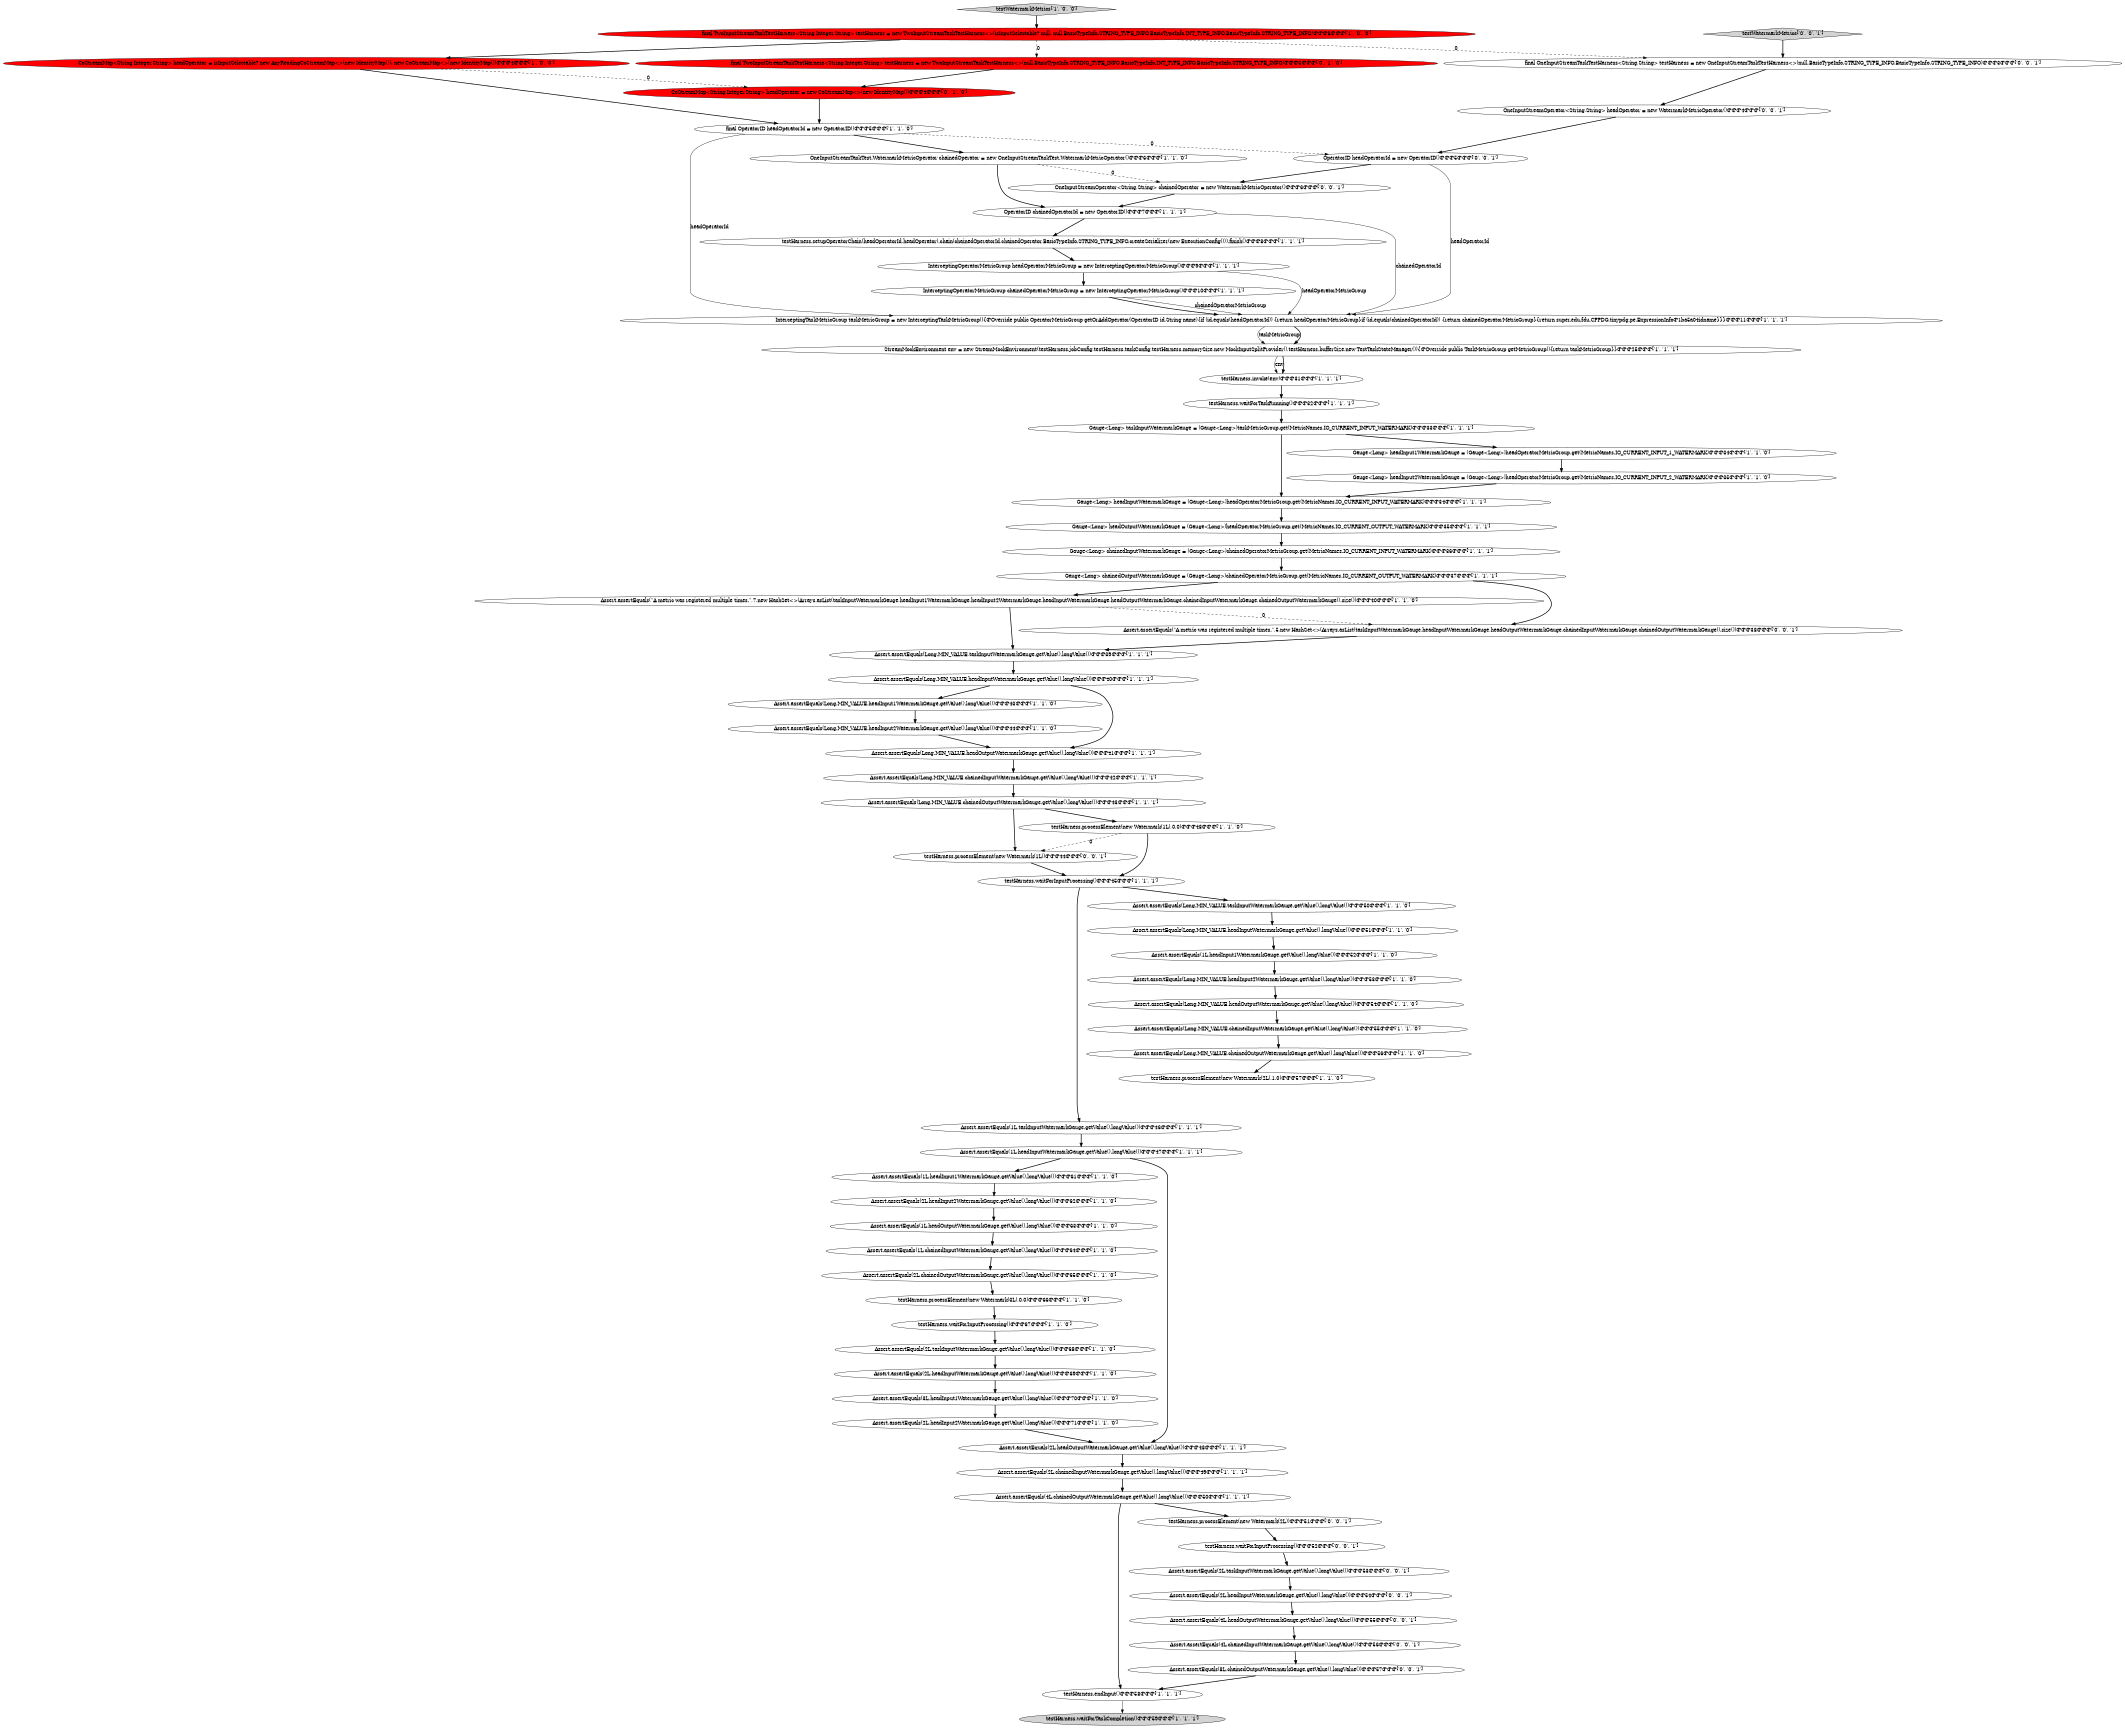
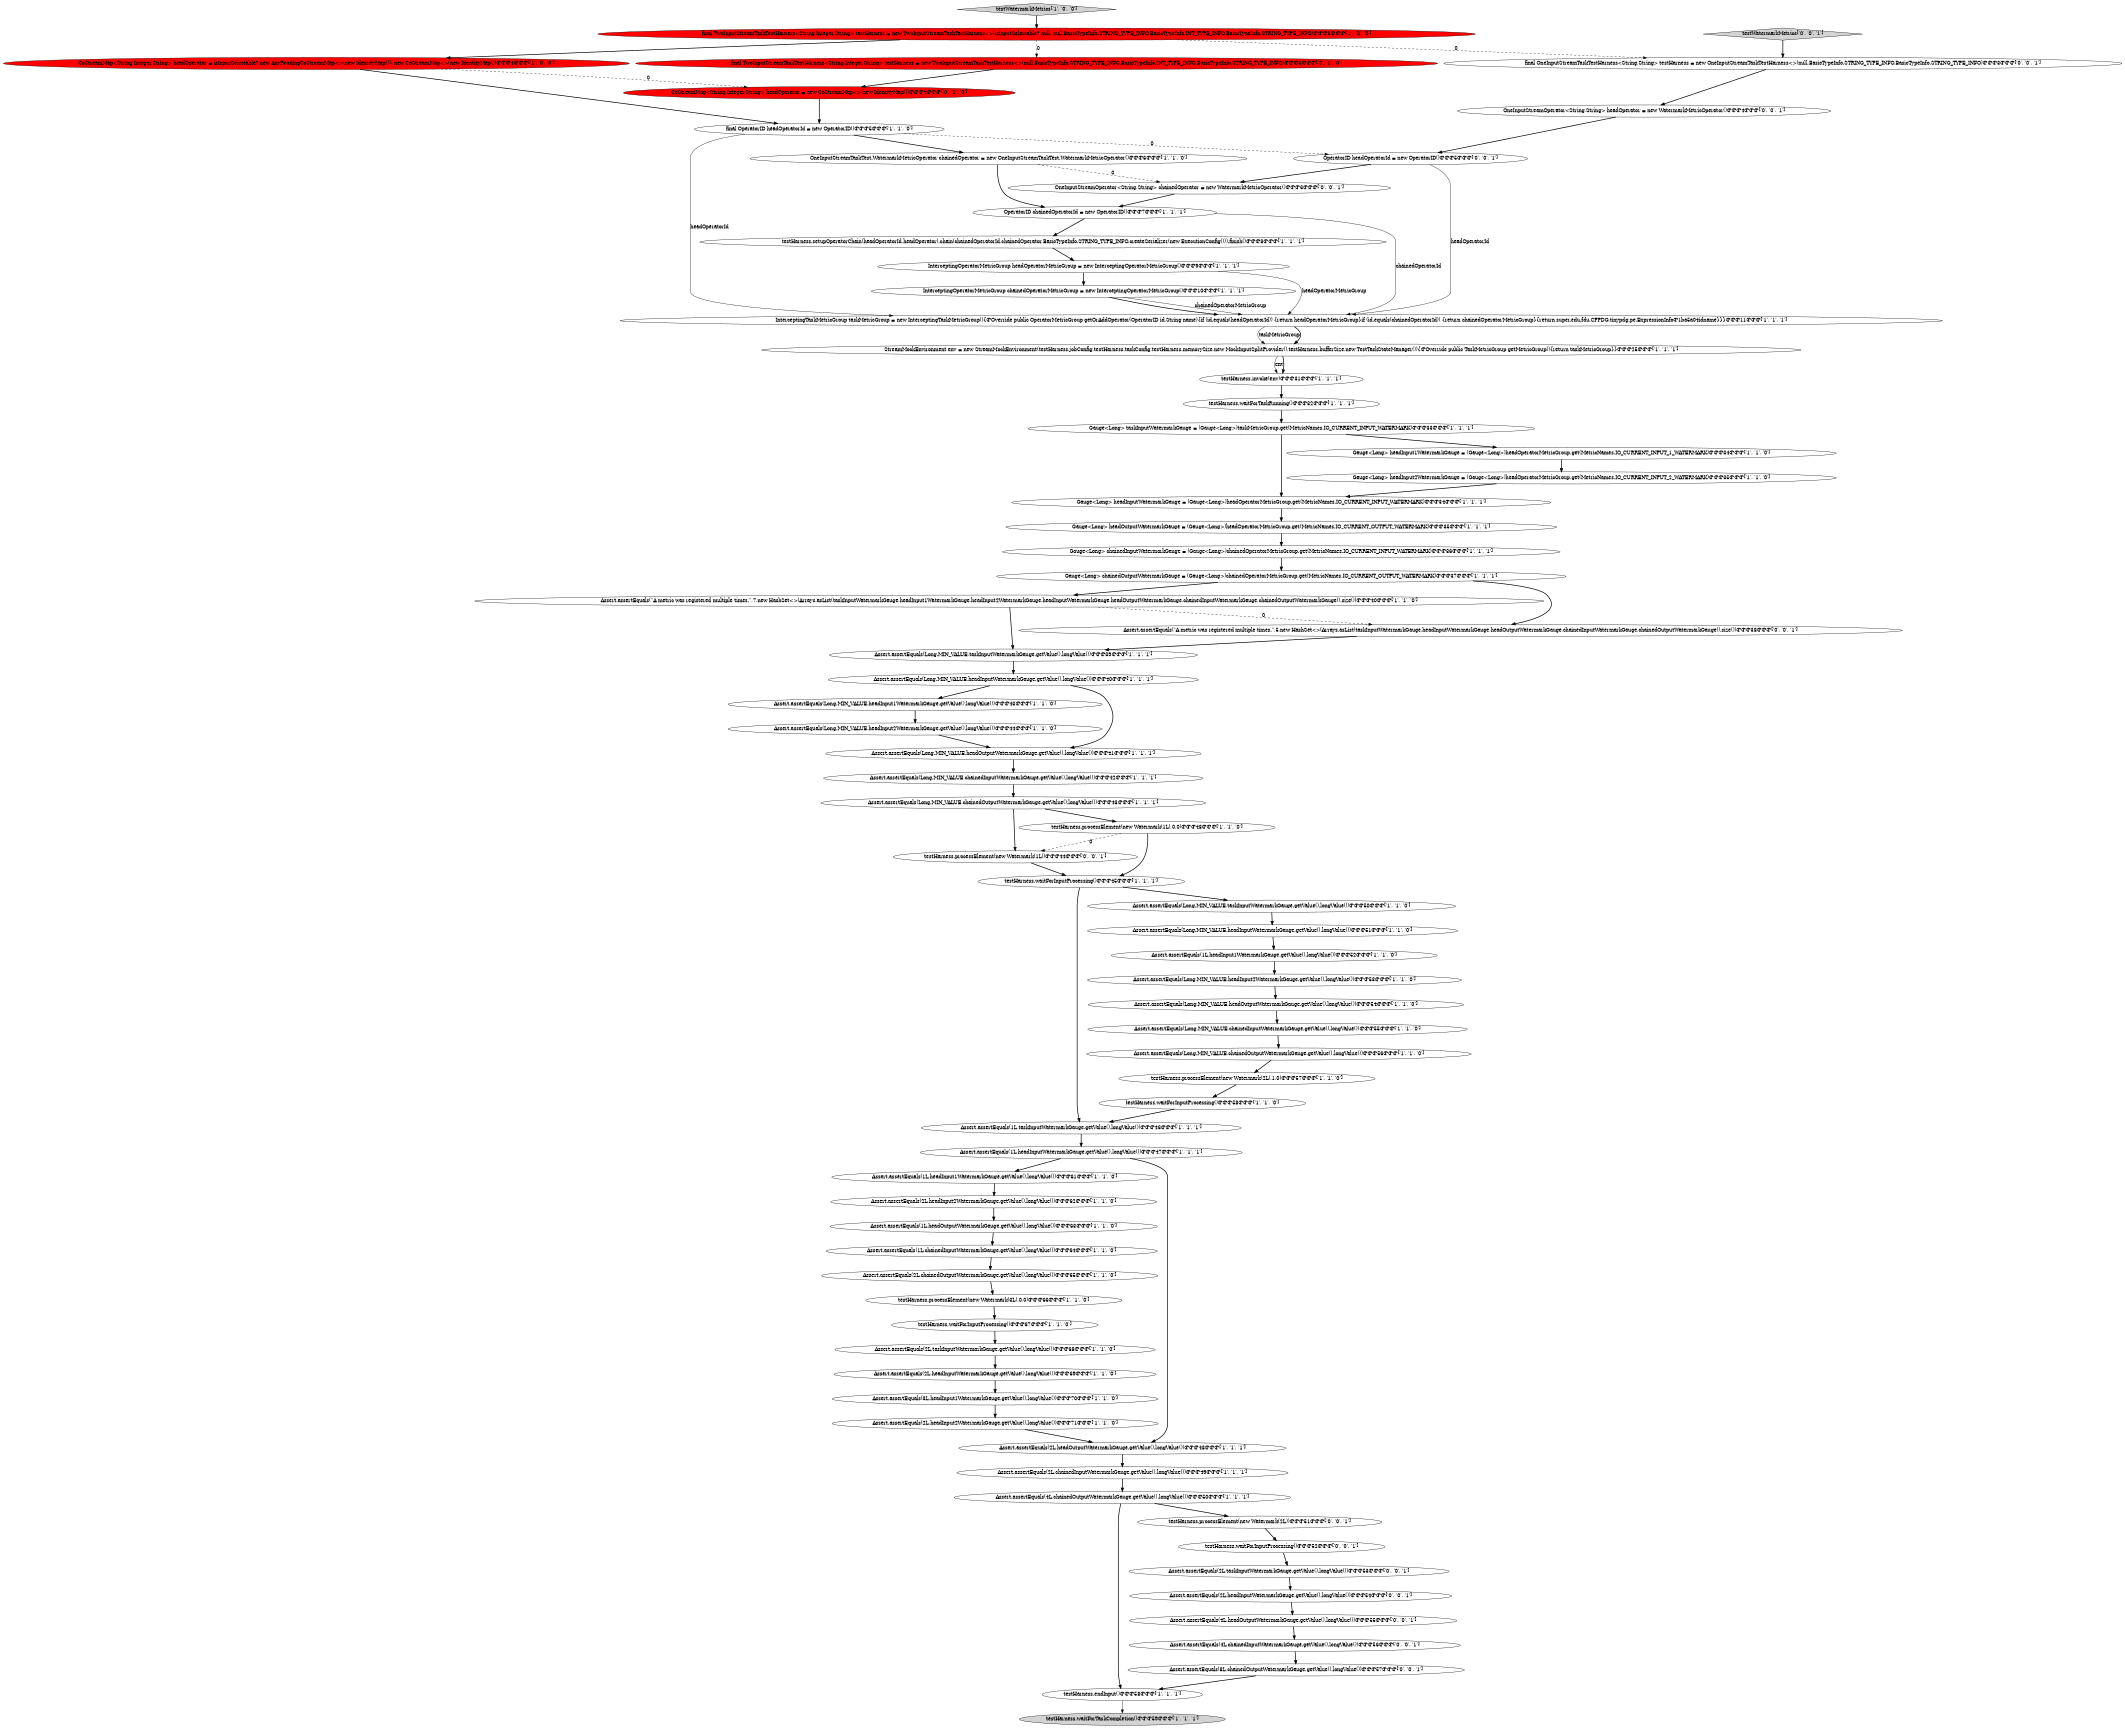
node "testHarness.waitForInputProcessing()@@@58@@@['1', '1', '0']": added
